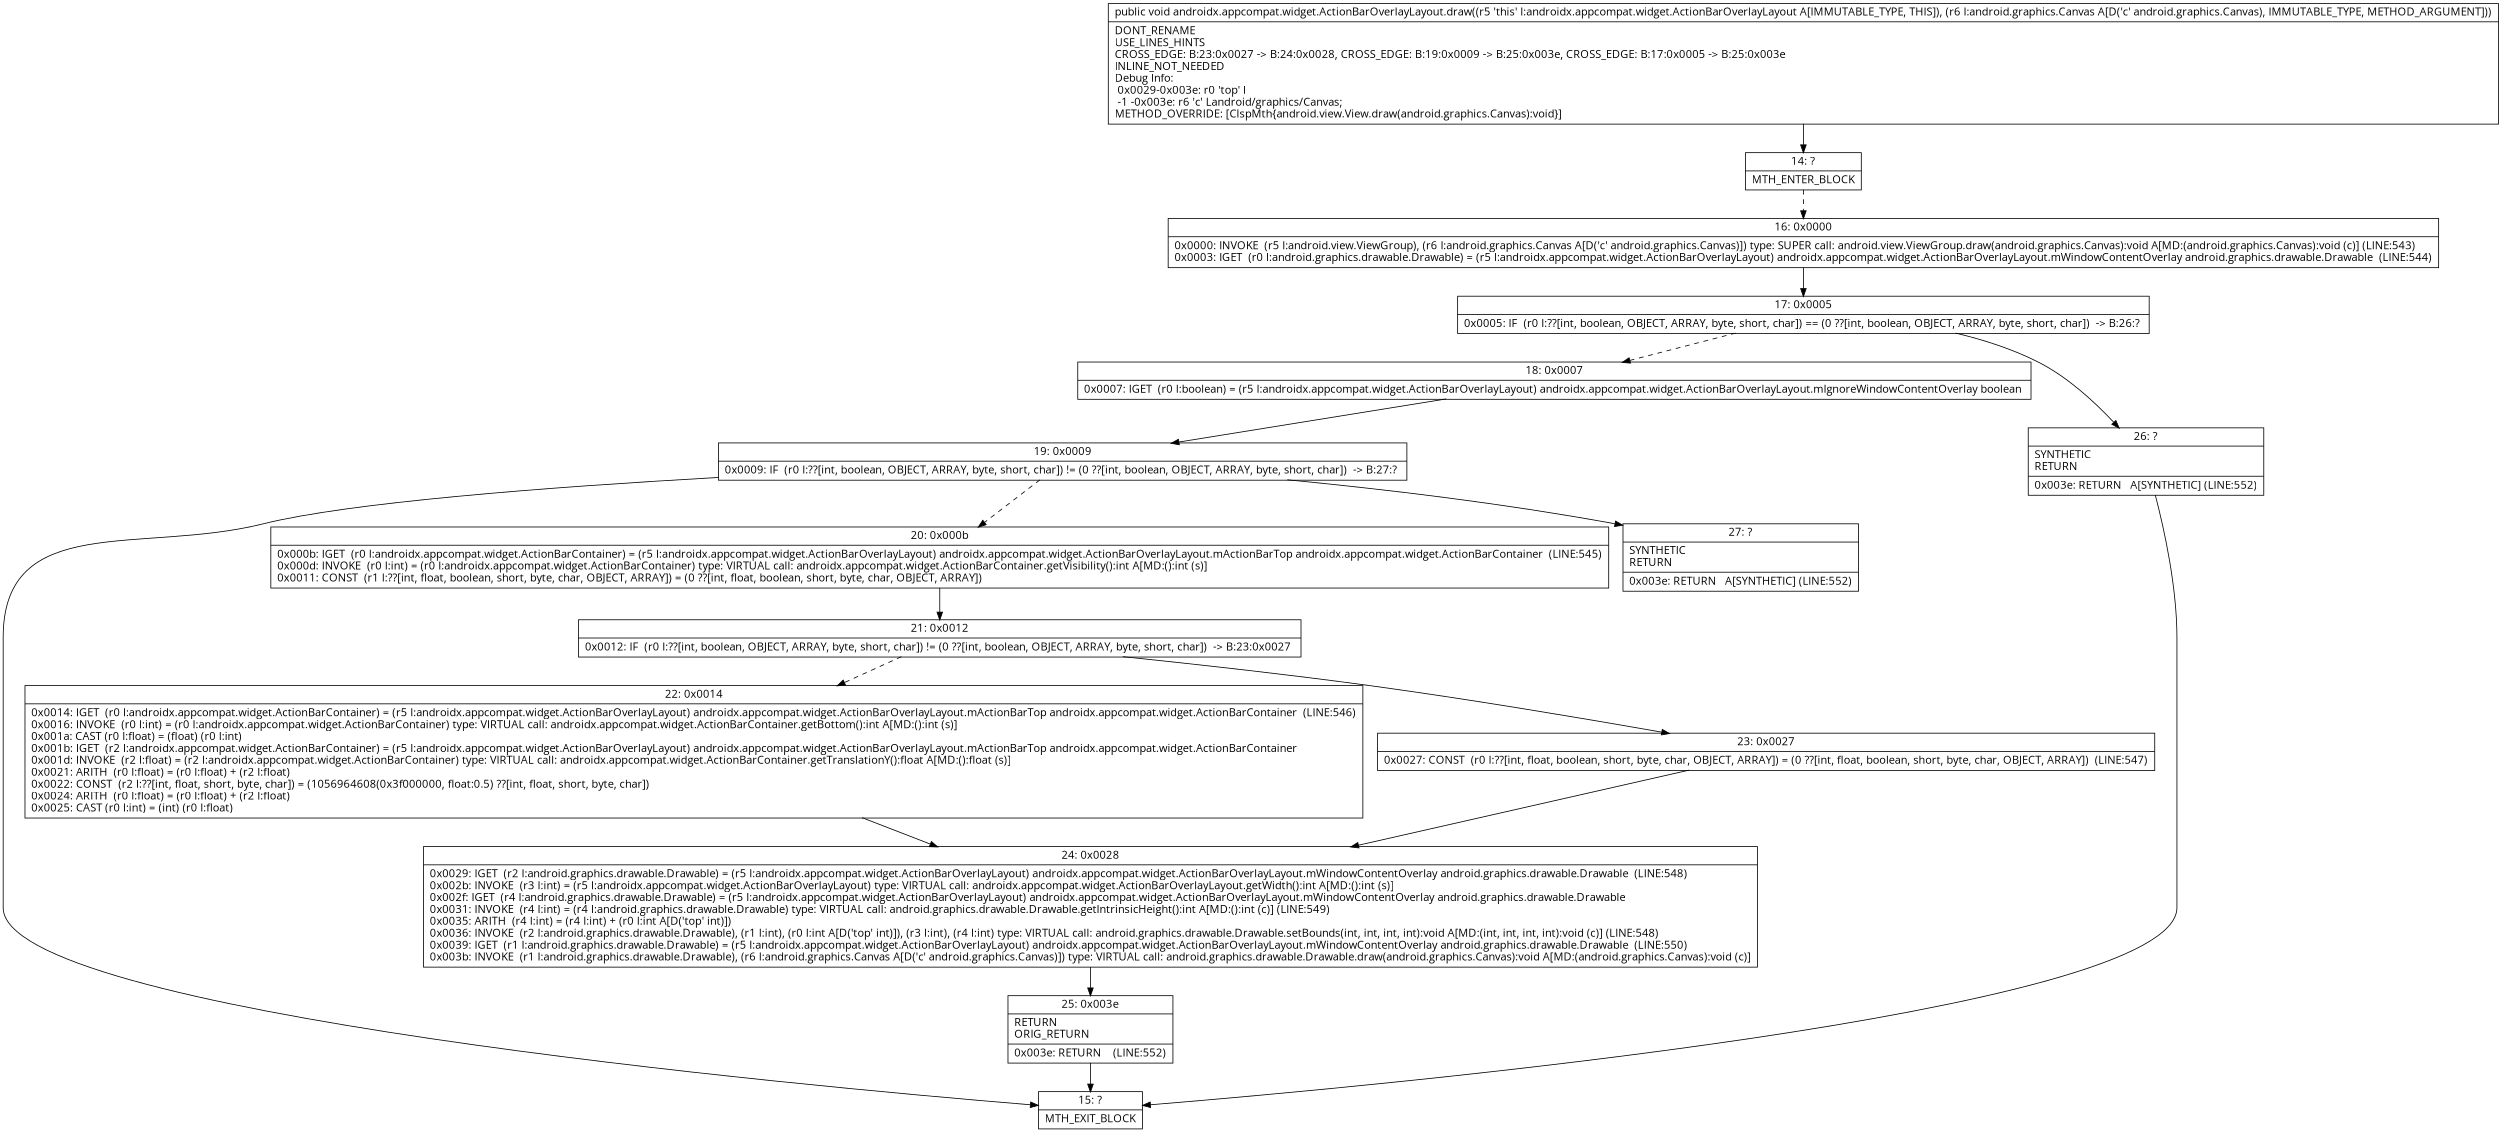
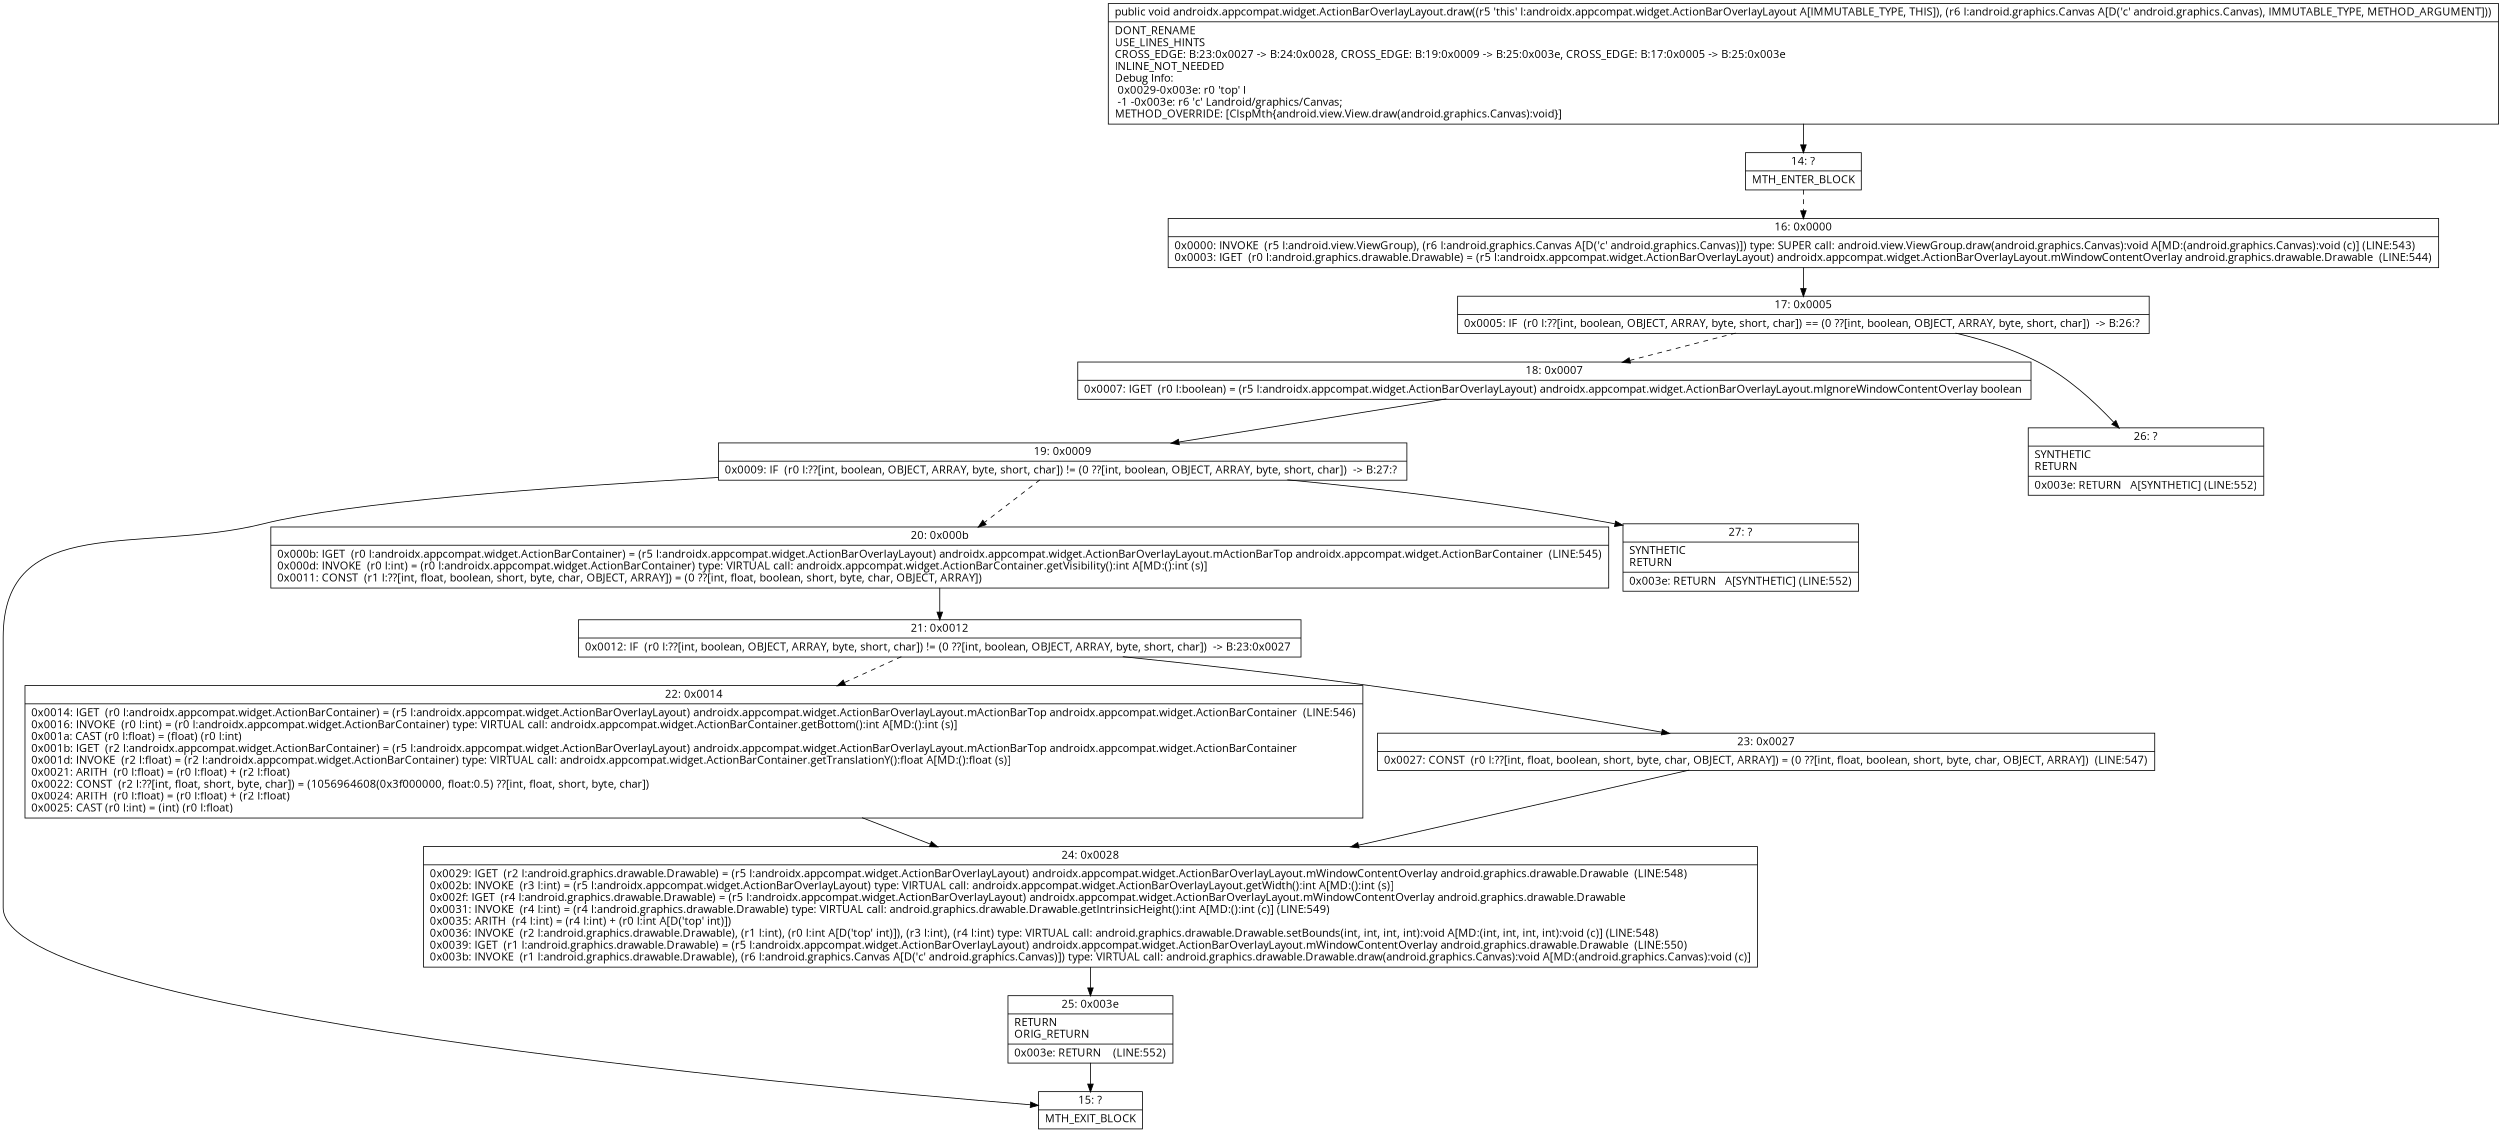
edge "26: ?" -> "15: ?": removed
